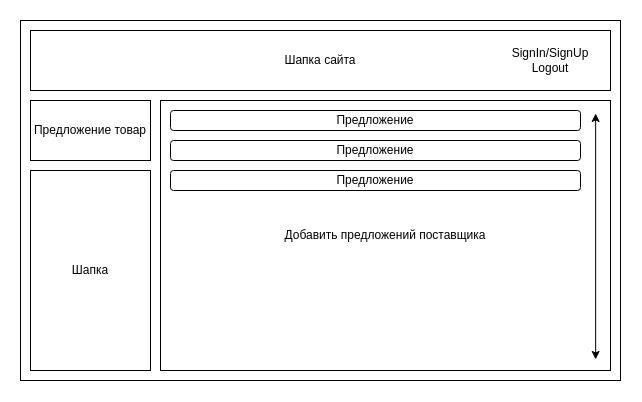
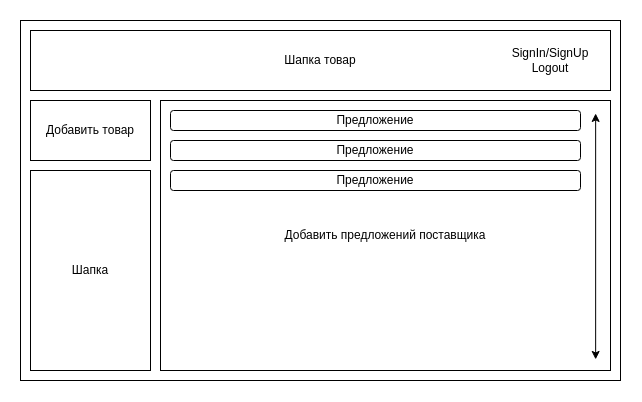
node "Шапка сайта": label "Шапка сайта" -> "Шапка товар"
node "Предложение товар": label "Предложение товар" -> "Добавить товар"
